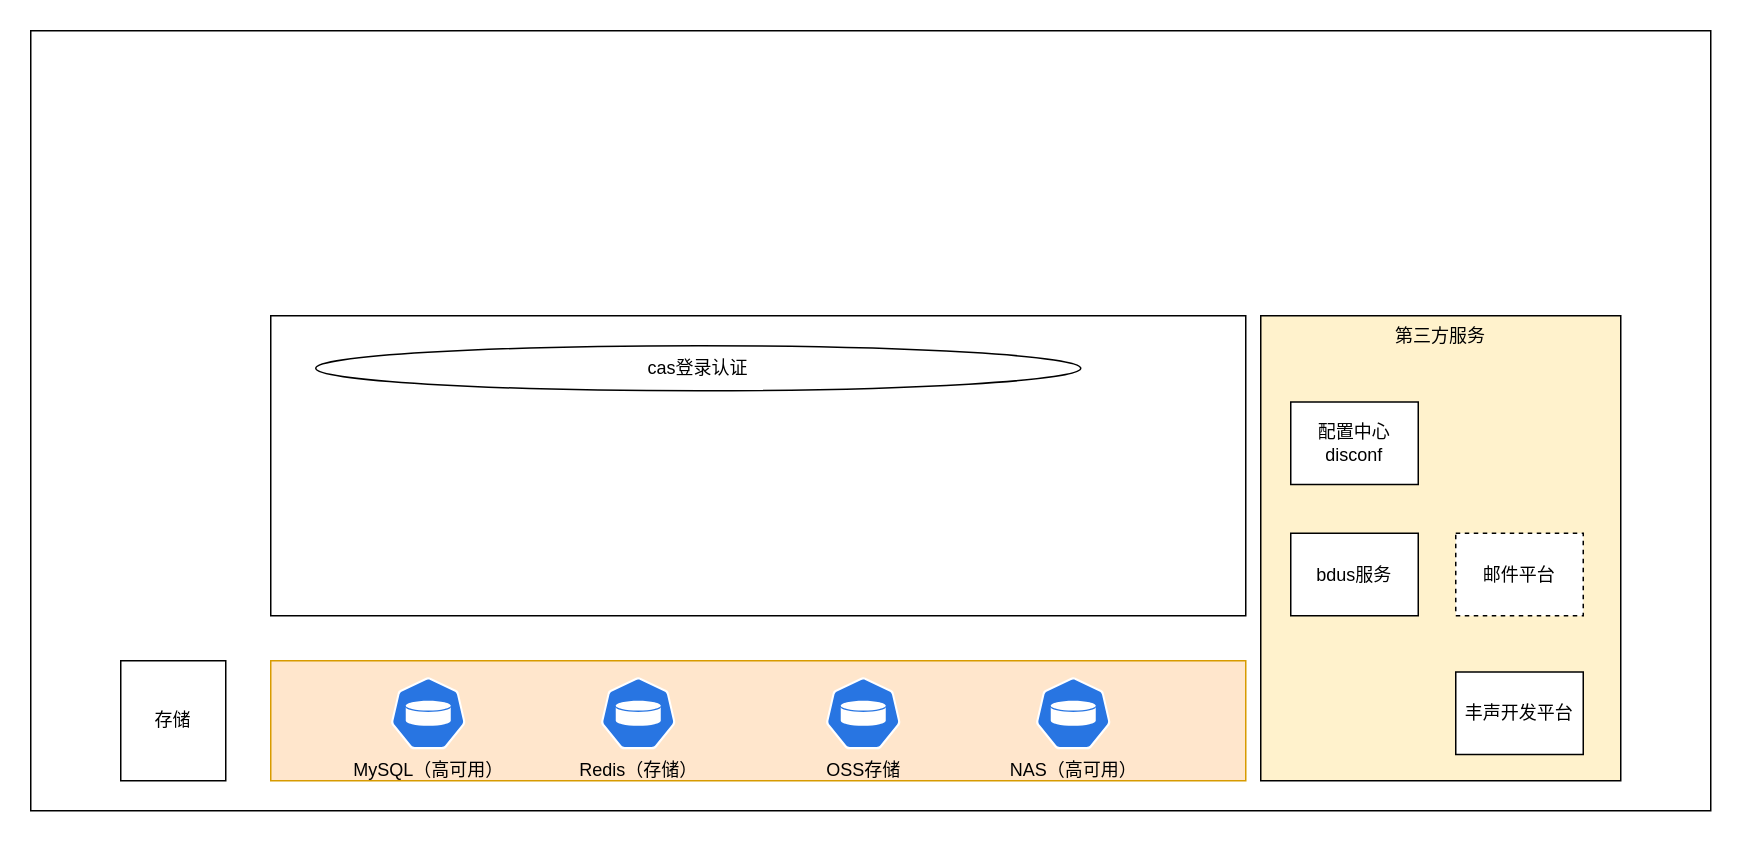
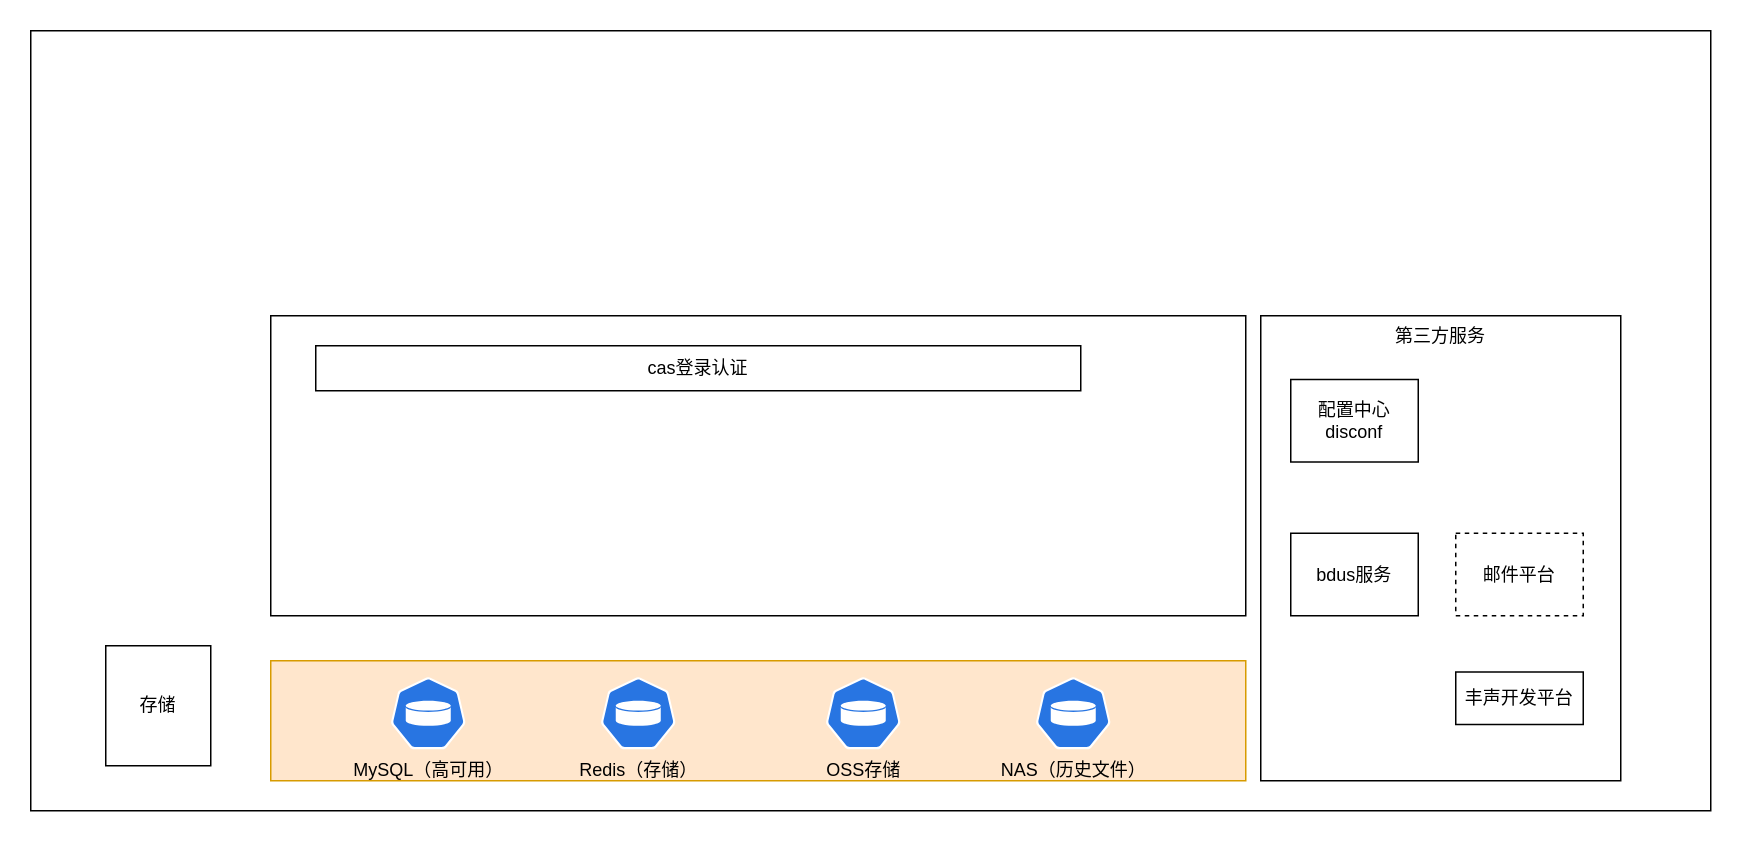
node "cas登录认证": shape ellipse -> rectangle
node "配置中心disconf": moved (1355, 443) -> (1355, 421)
node "第三方服务": fillcolor #fff2cc -> #ffffff
node "丰声开发平台": size 128x83 -> 128x53
node "存储": moved (173, 721) -> (158, 706)
node "NAS（高可用）": label "NAS（高可用）" -> "NAS（历史文件）"
